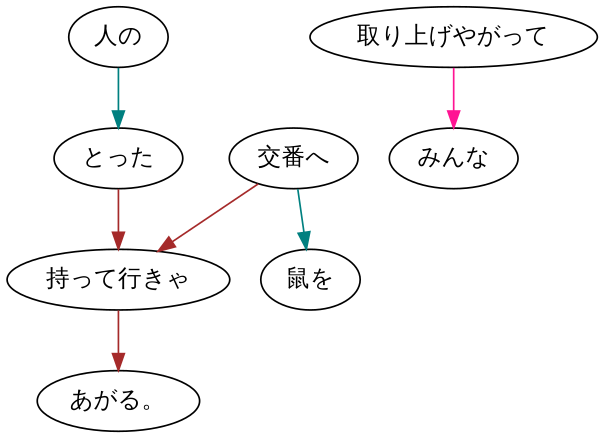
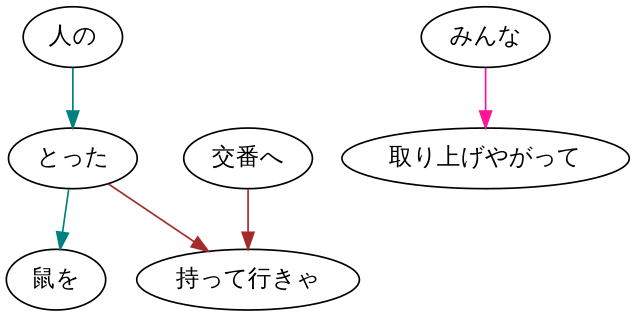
edge "取り上げやがって" -> "みんな": reversed
edge "交番へ" -> "鼠を": now "とった" -> "鼠を"
node "あがる。": removed
